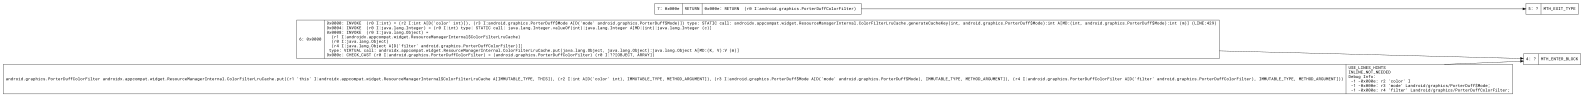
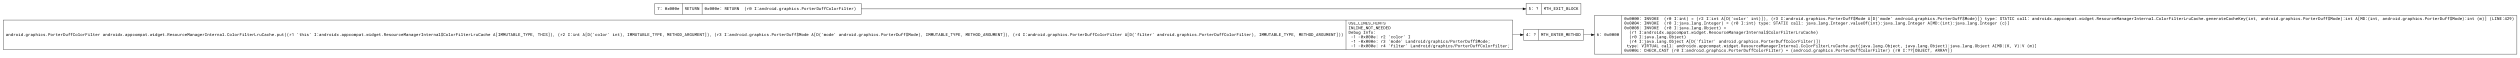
node "5: ?": text "MTH_EXIT_TYPE" -> "MTH_EXIT_BLOCK"
edge "6: 0x0000" -> "4: ?": reversed
node "4: ?": text "MTH_ENTER_BLOCK" -> "MTH_ENTER_METHOD"
